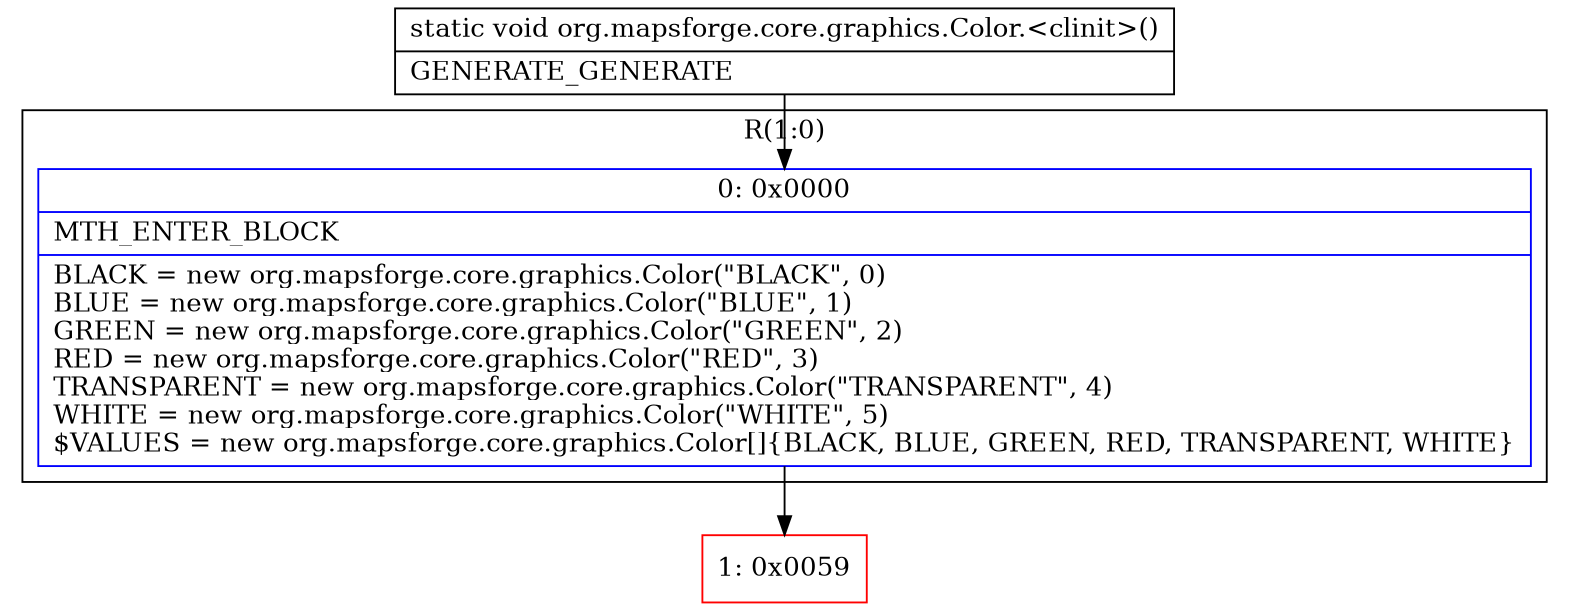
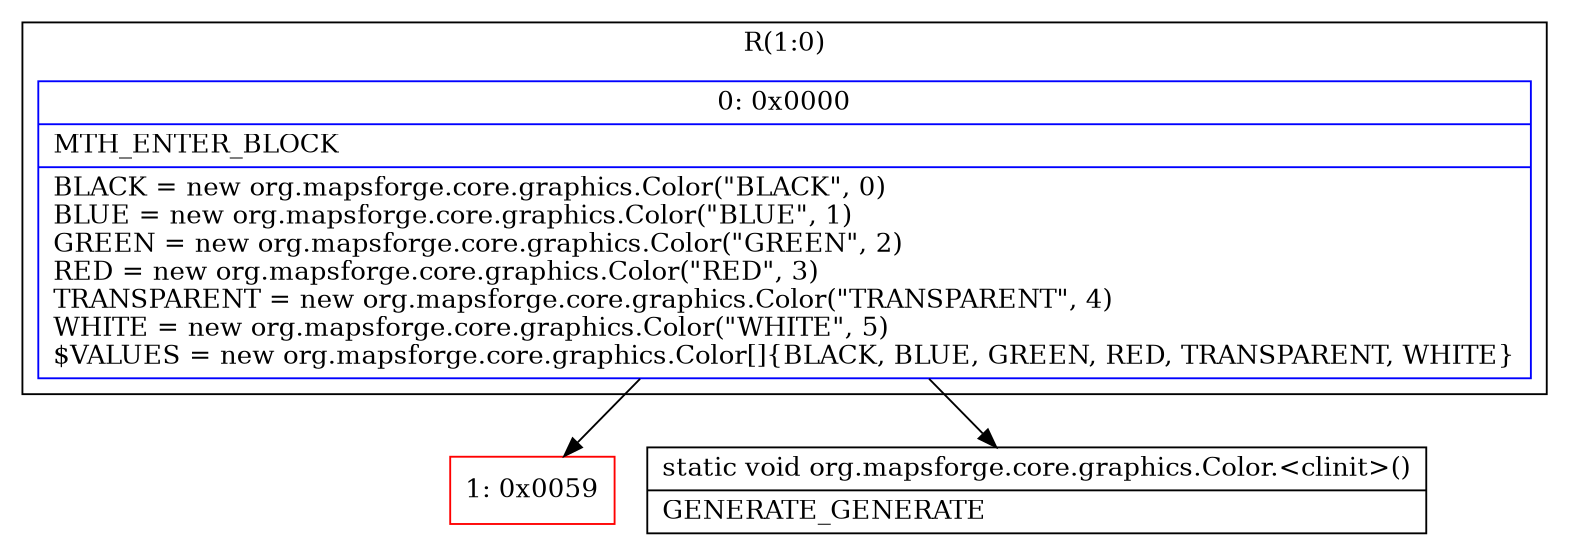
edge "static void org.mapsforge.core.graphics.Color.<clinit>()" -> "0: 0x0000": reversed
